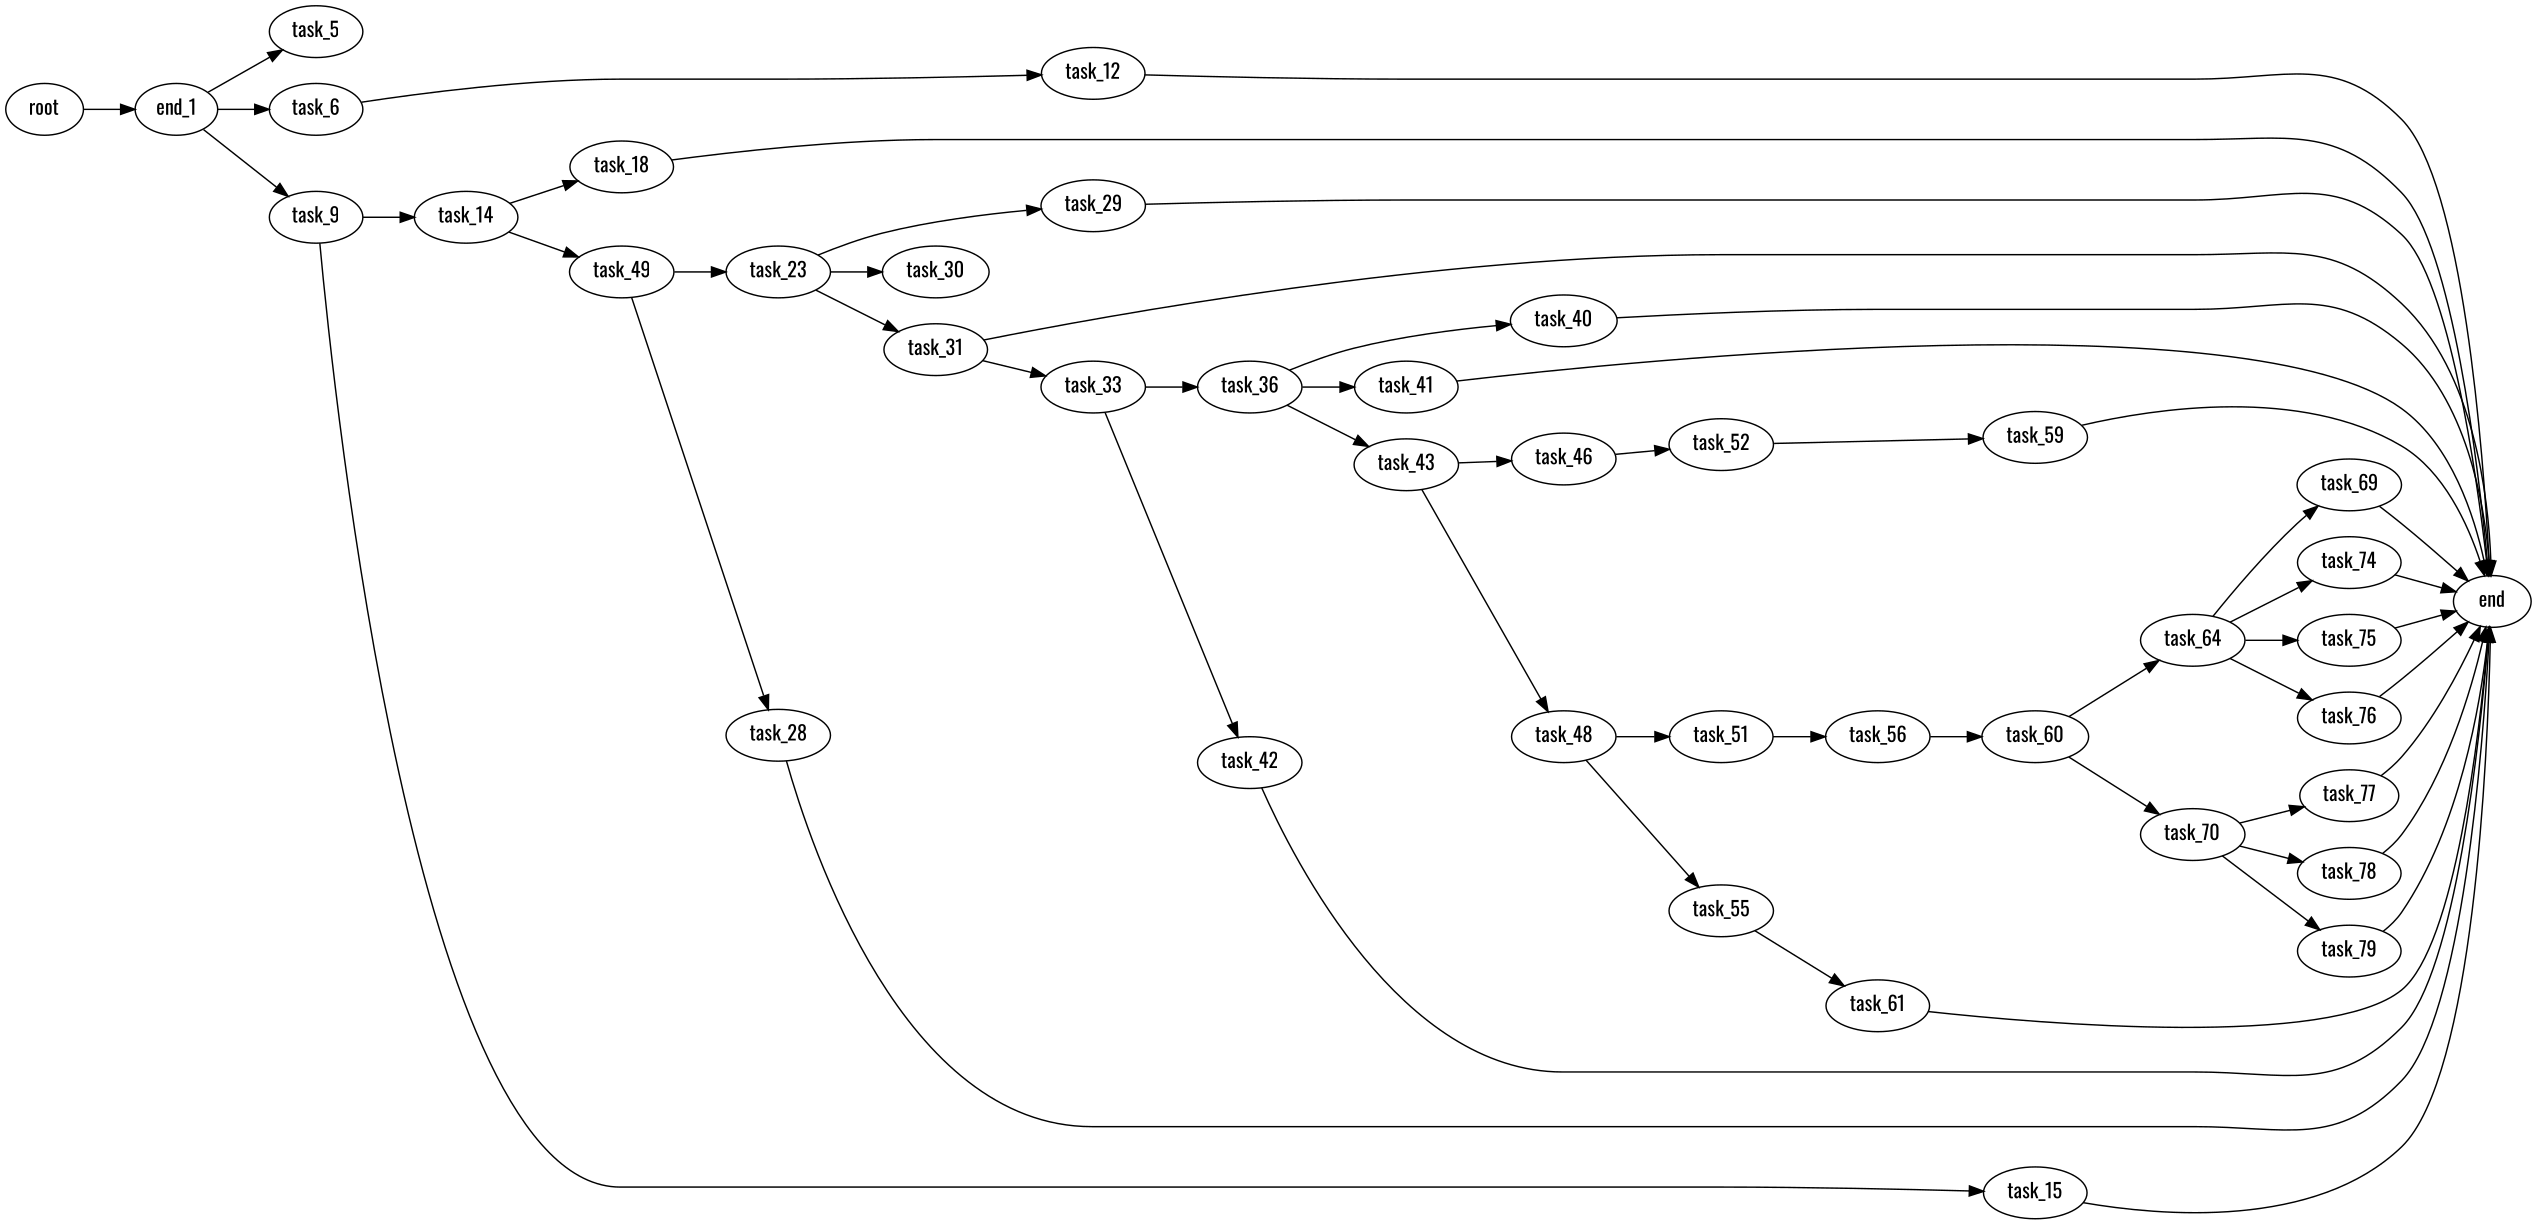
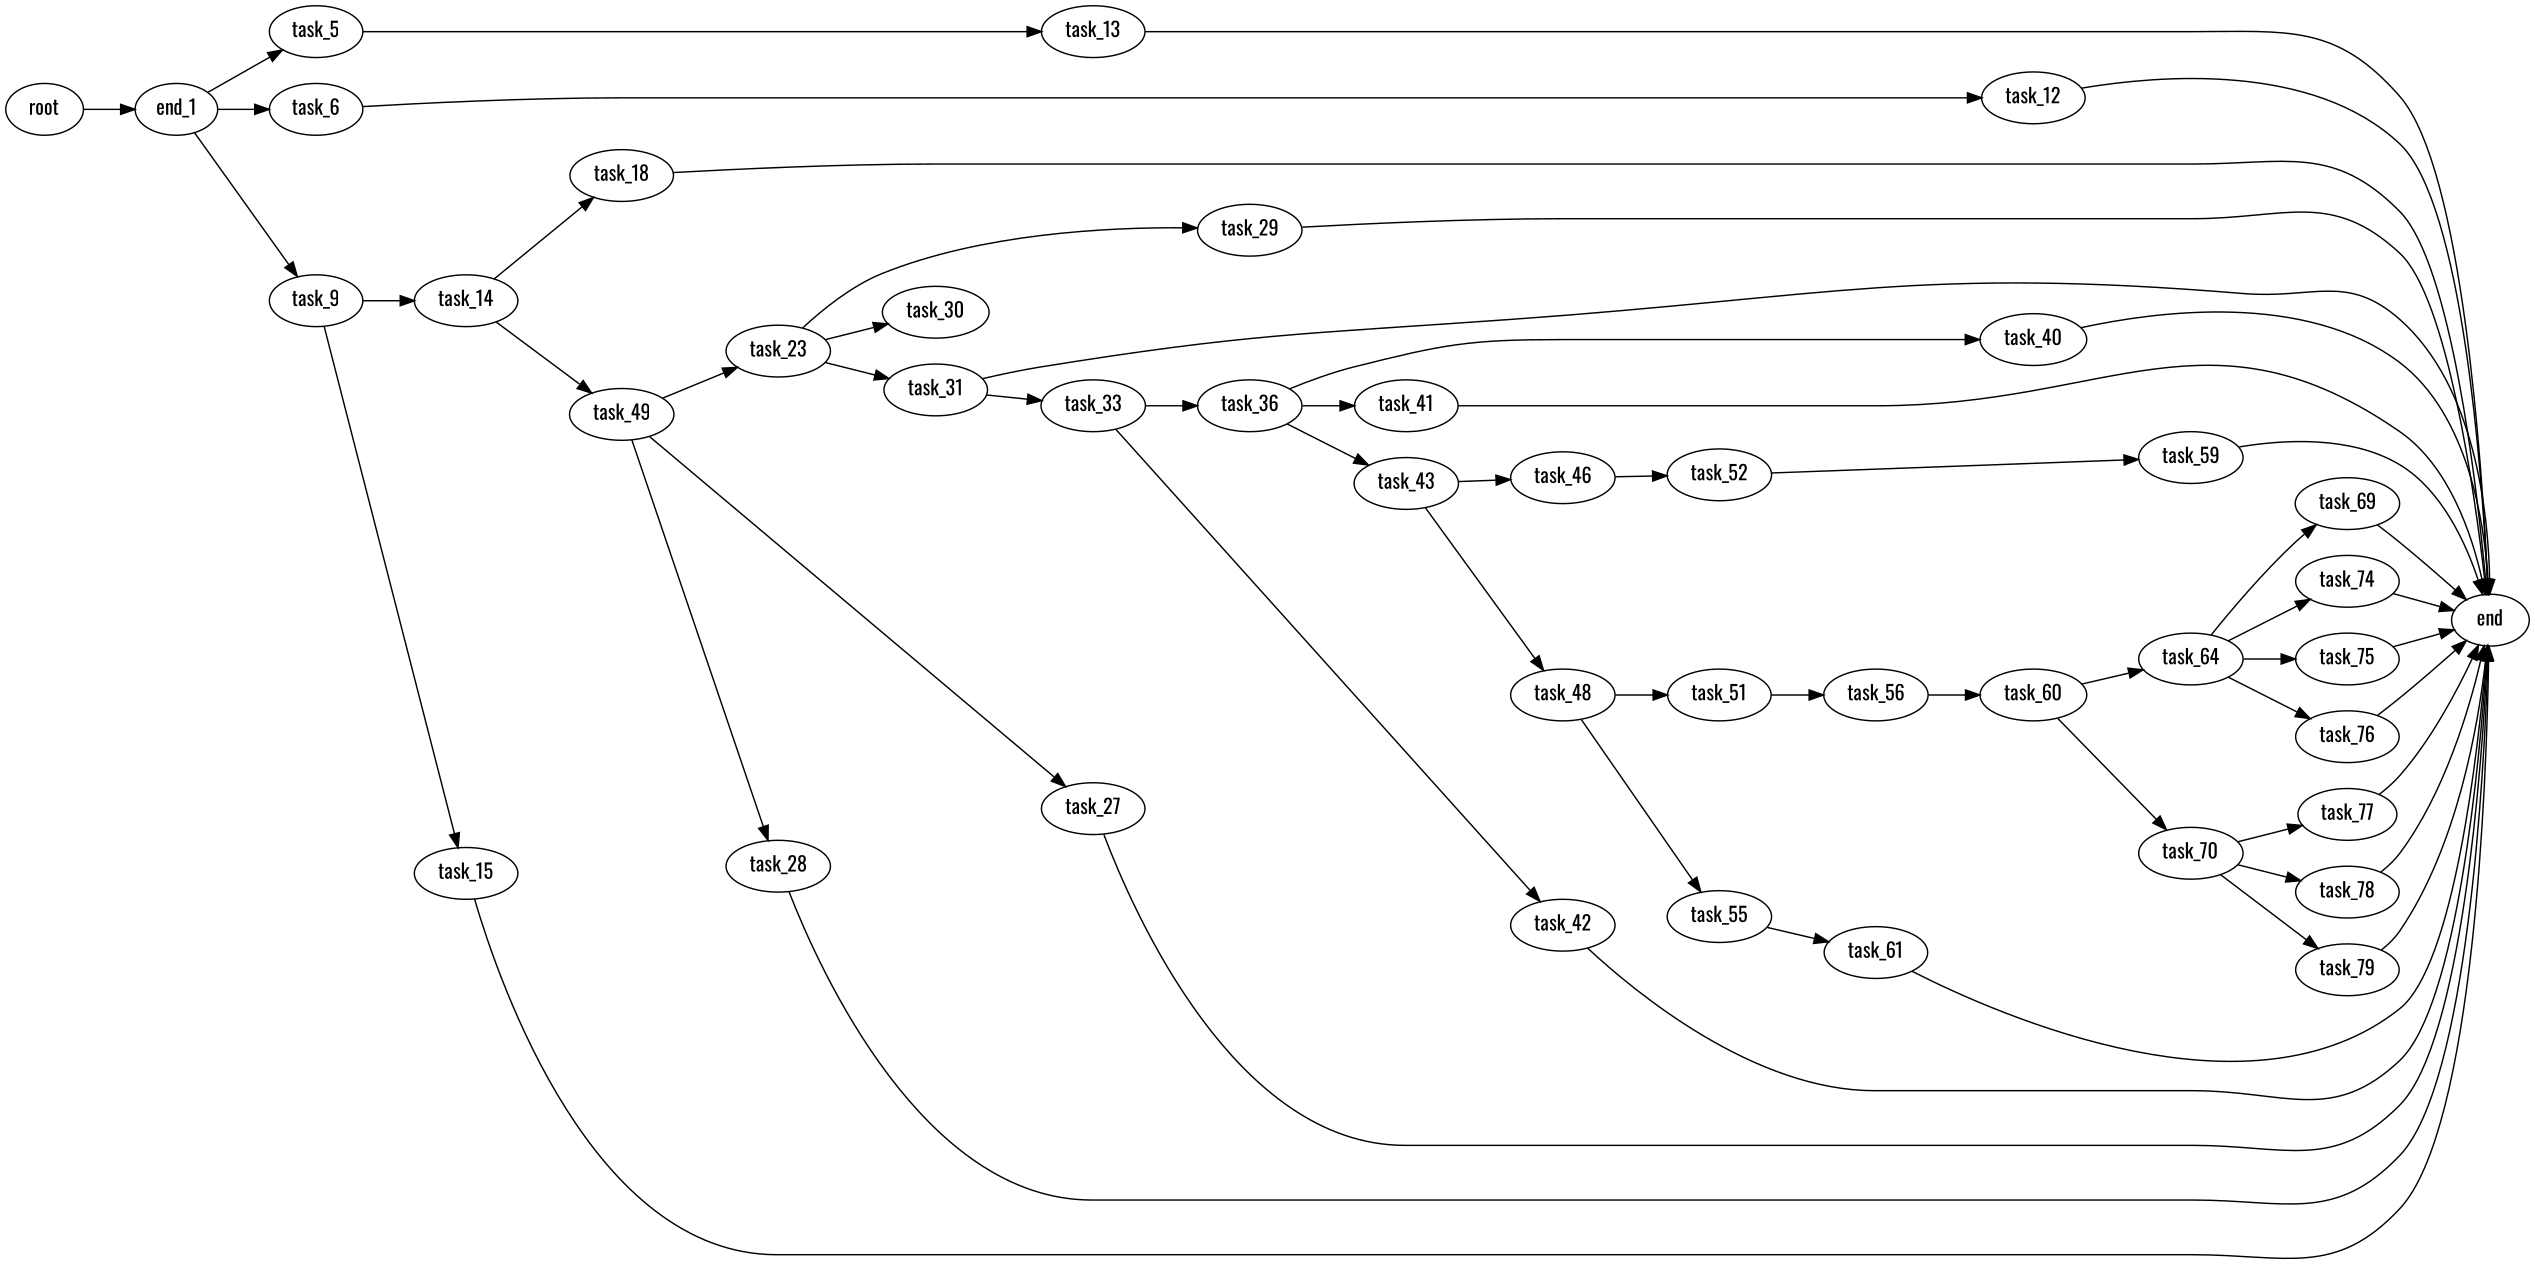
node "task_13": added
node "task_27": added
